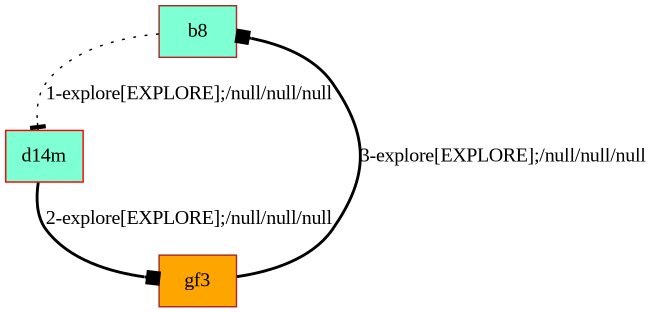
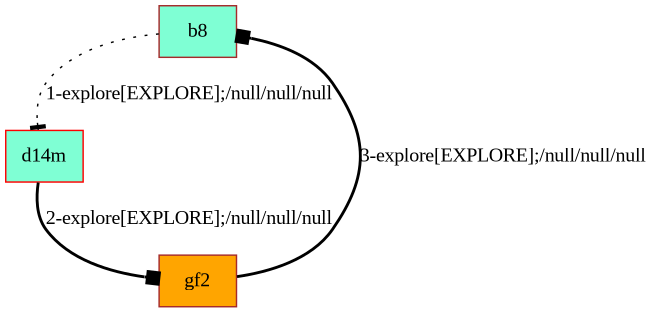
node "gf3": label "gf3" -> "gf2"
